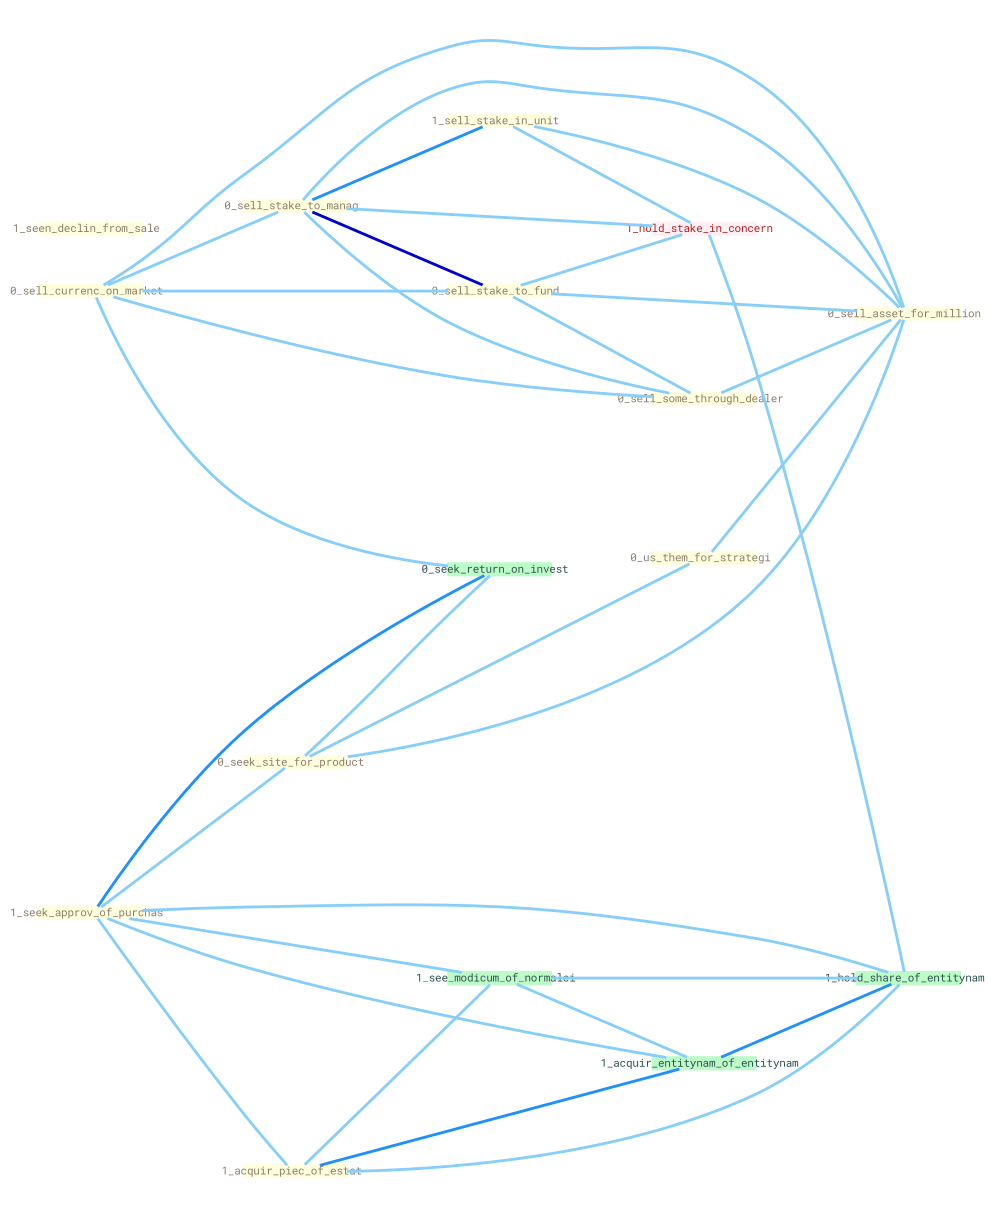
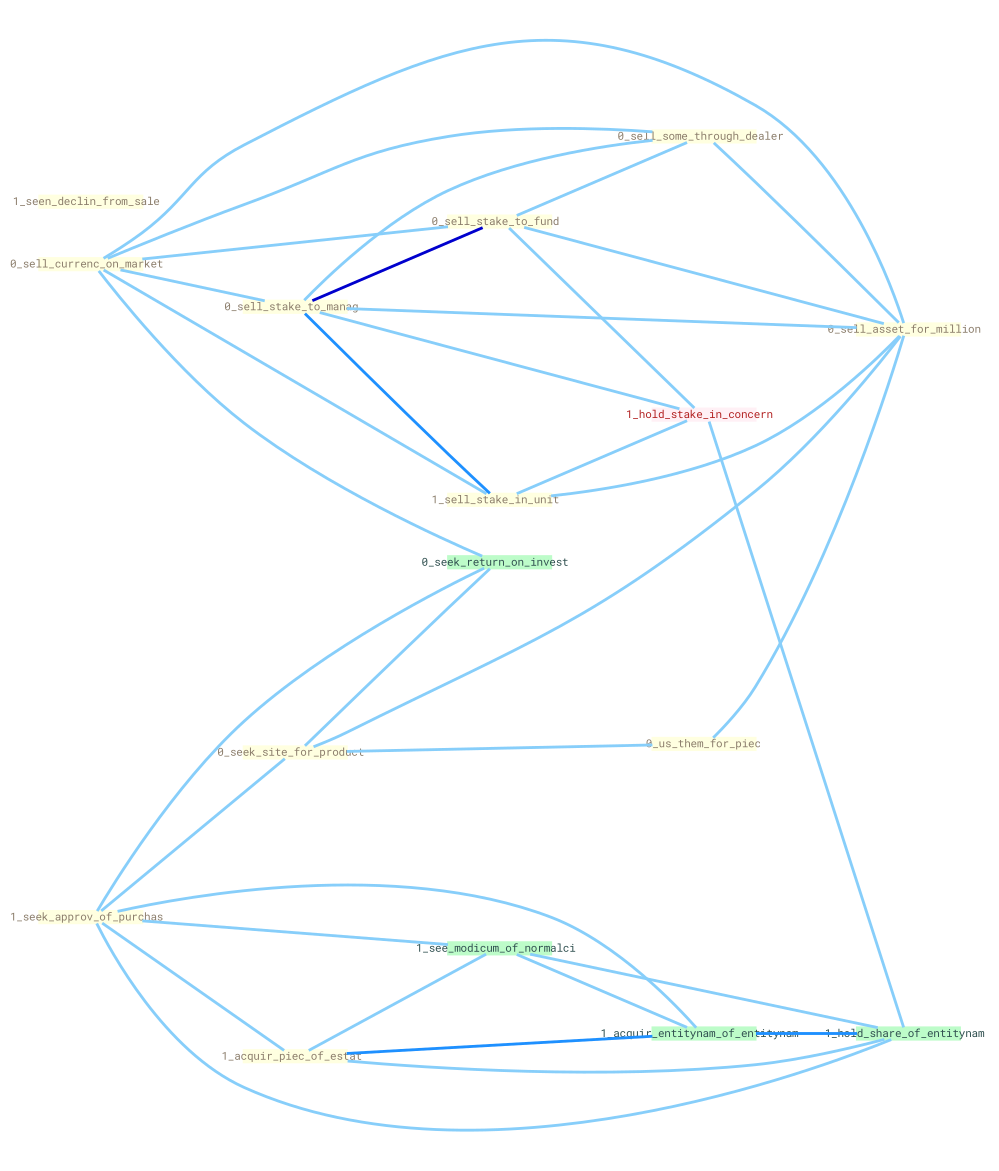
edge "0_sell_currenc_on_market" -- "1_sell_stake_in_unit": added
node "0_us_them_for_strategi": label "0_us_them_for_strategi" -> "0_us_them_for_piec"
edge "0_seek_return_on_invest" -- "1_seek_approv_of_purchas": color #1e90ff -> #87cefa
